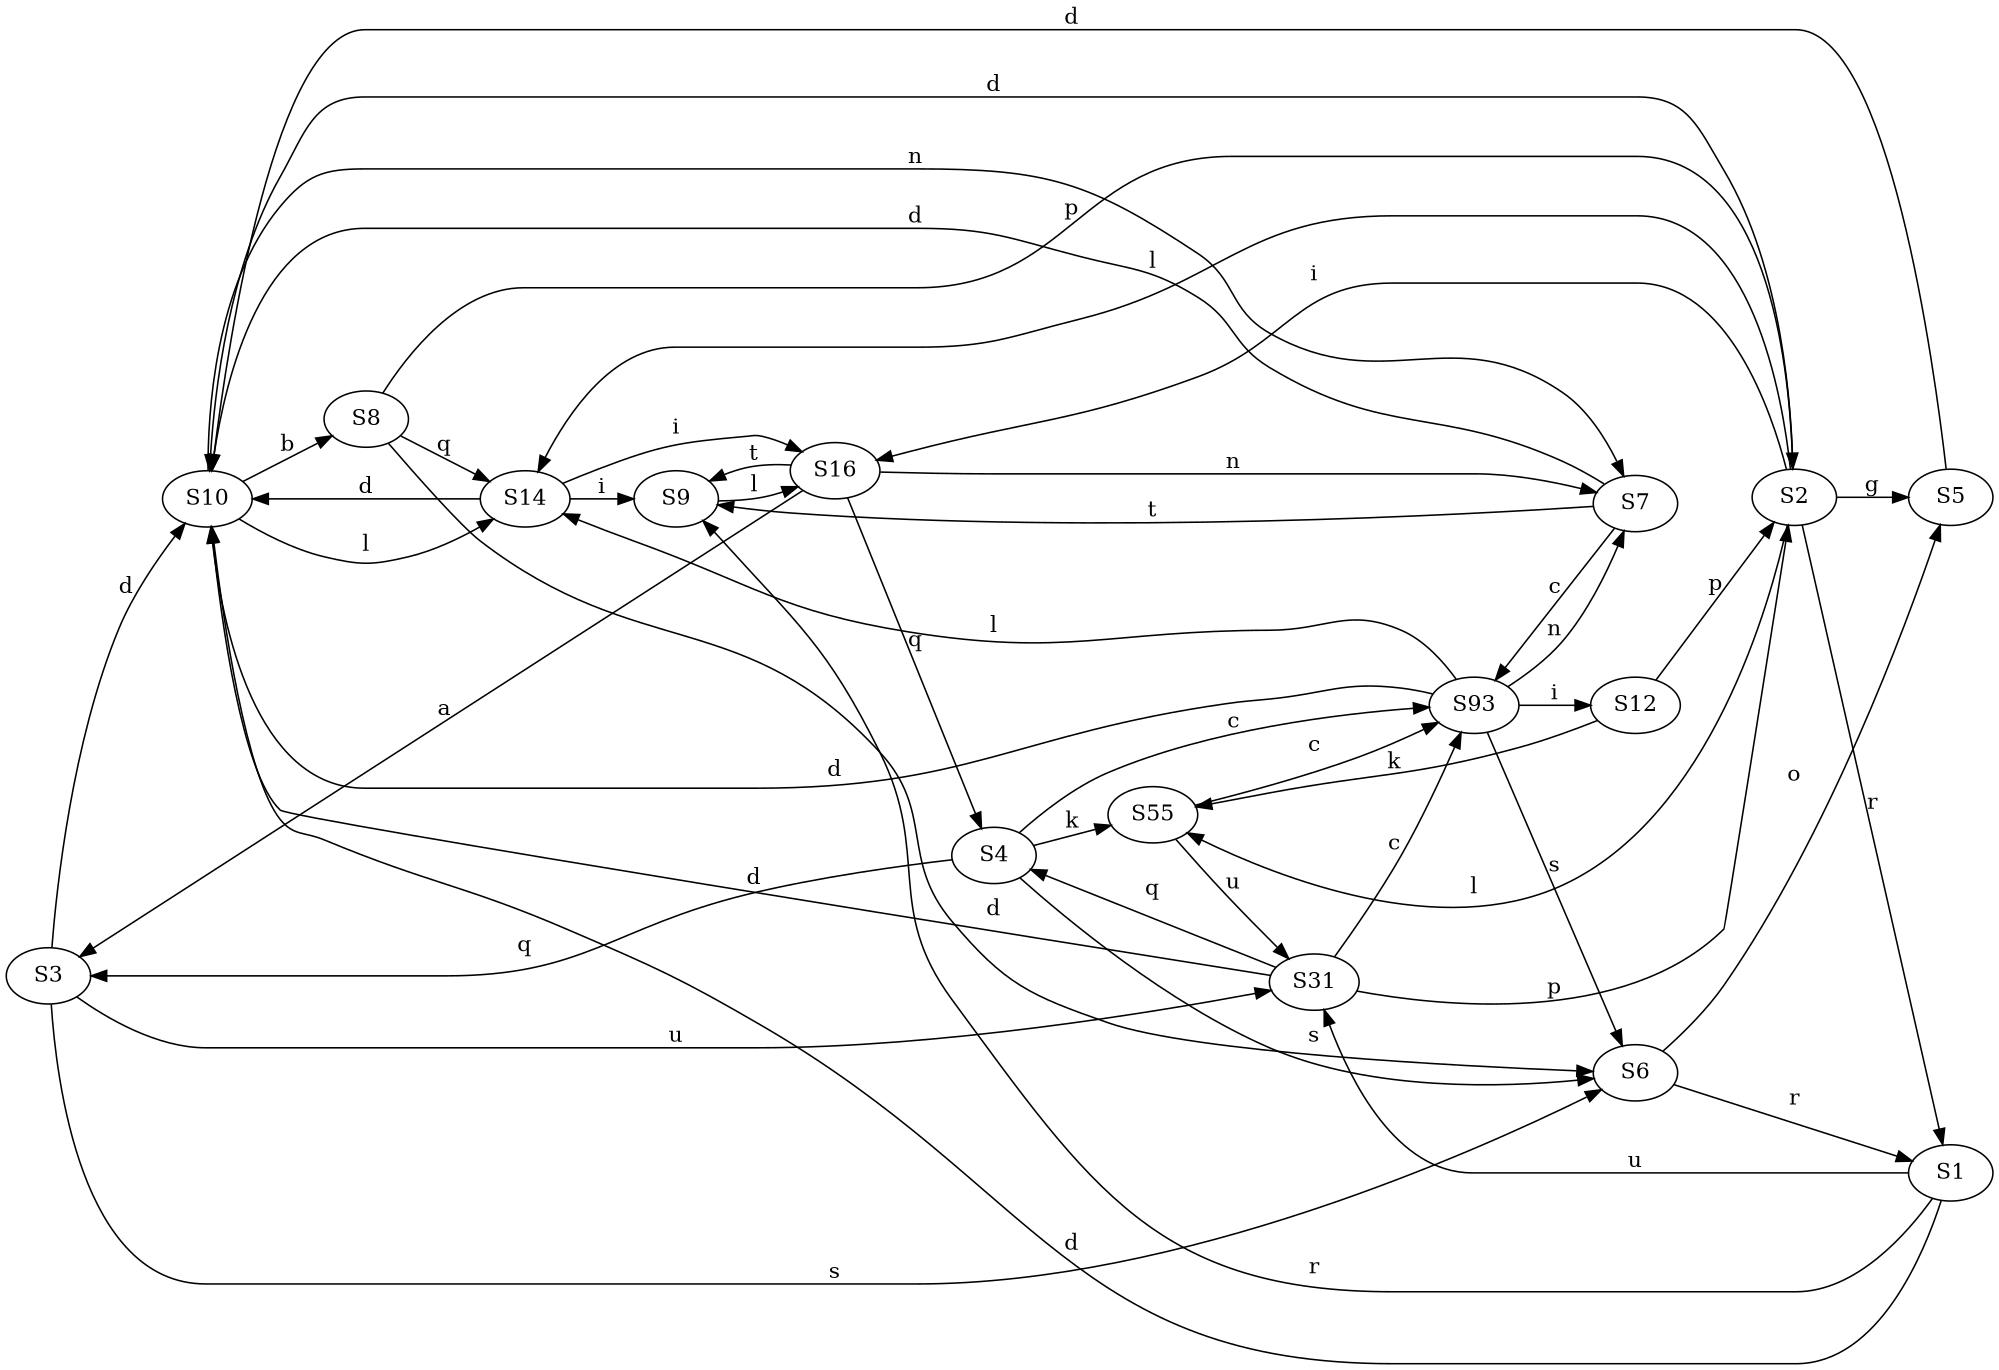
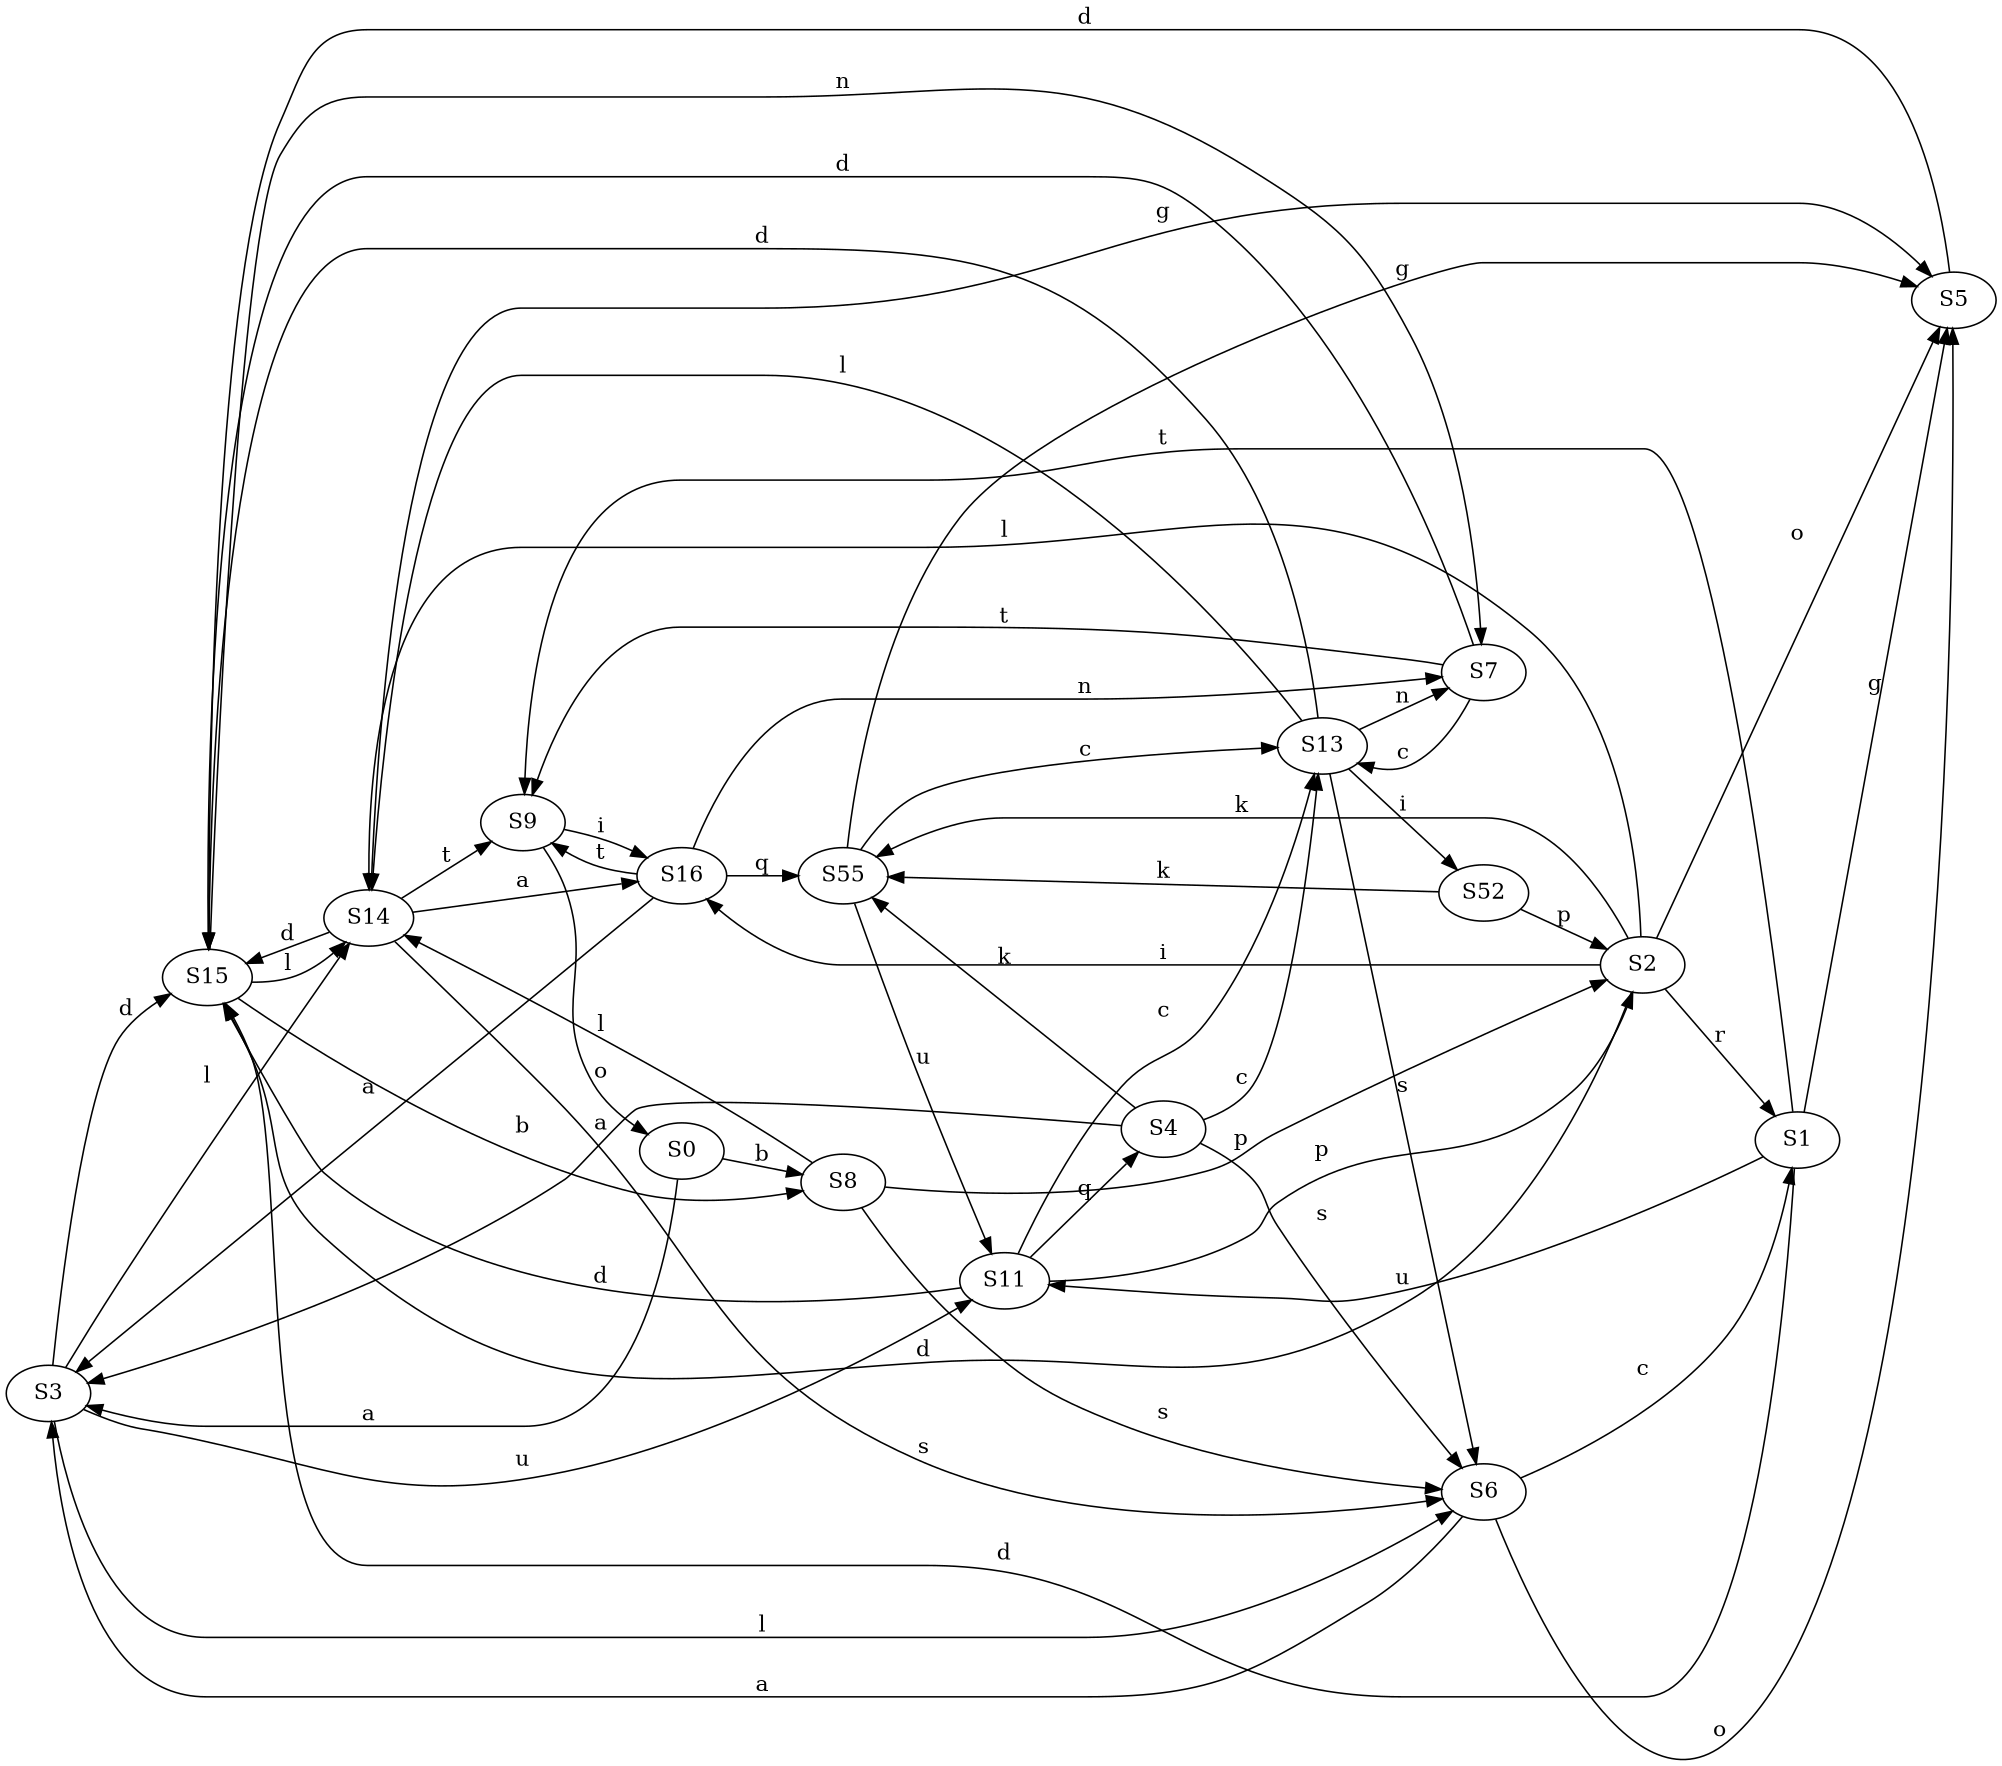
edge "S14" -> "S5": added, label "g"
edge "S55" -> "S5": added, label "g"
edge "S14" -> "S16": label "i" -> "a"
edge "S8" -> "S14": label "q" -> "l"
edge "S9" -> "S16": label "l" -> "i"
edge "S2" -> "S5": label "g" -> "o"
edge "S14" -> "S9": label "i" -> "t"
node "S10": label "S10" -> "S15"
edge "S16" -> "S4": now "S16" -> "S55"
node "S93": label "S93" -> "S13"
node "S12": label "S12" -> "S52"
edge "S1" -> "S5": added, label "g"
edge "S2" -> "S55": label "l" -> "k"
edge "S8" -> "S6": label "d" -> "s"
edge "S4" -> "S3": label "q" -> "a"
node "S31": label "S31" -> "S11"
edge "S6" -> "S1": label "r" -> "c"
node "S0": added
edge "S3" -> "S14": added, label "l"
edge "S1" -> "S9": label "r" -> "t"
edge "S3" -> "S6": label "s" -> "l"
edge "S14" -> "S6": added, label "s"
edge "S6" -> "S3": added, label "a"
